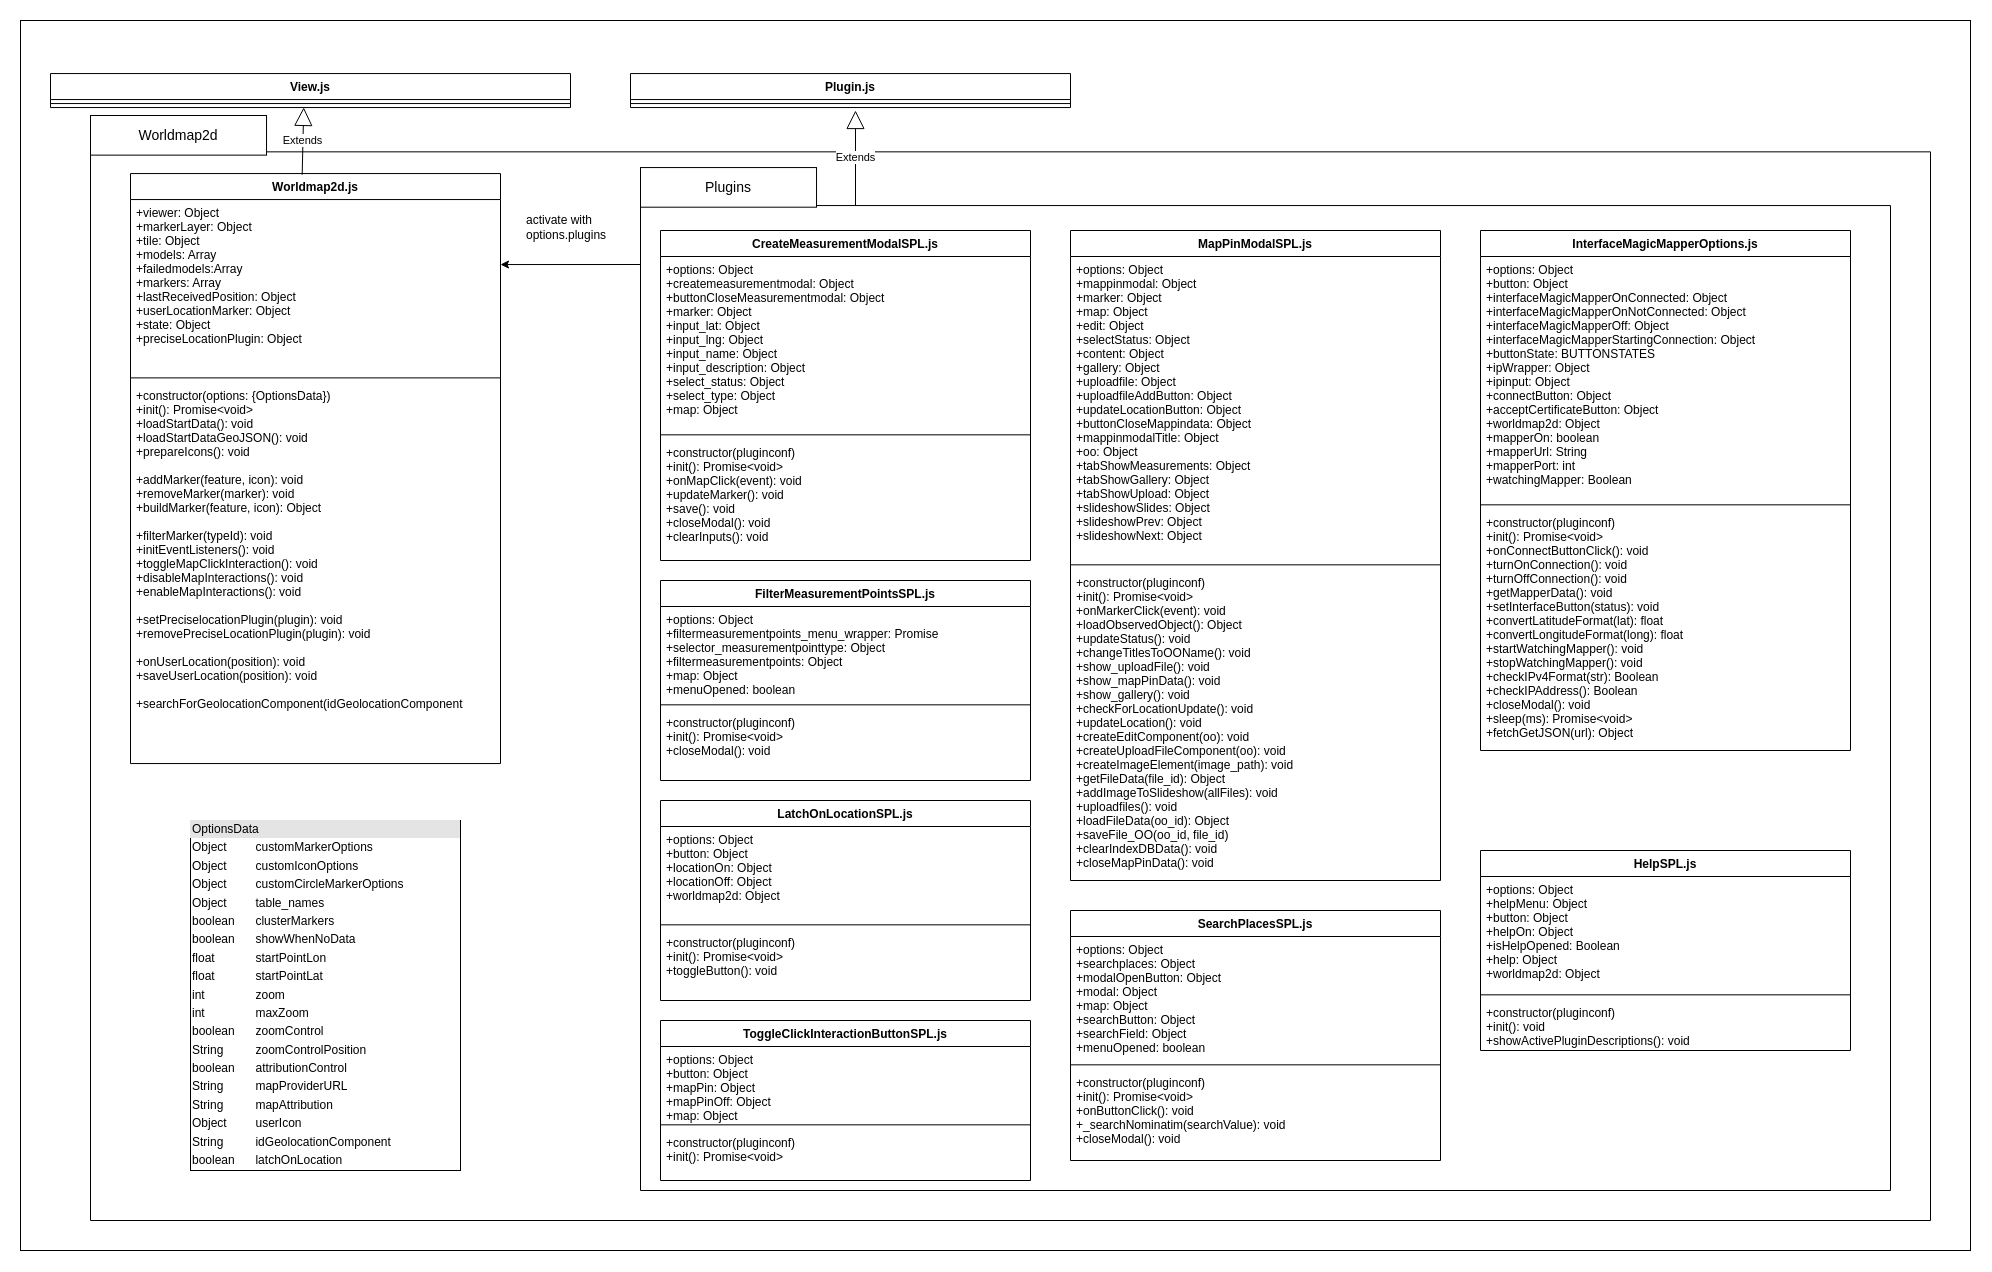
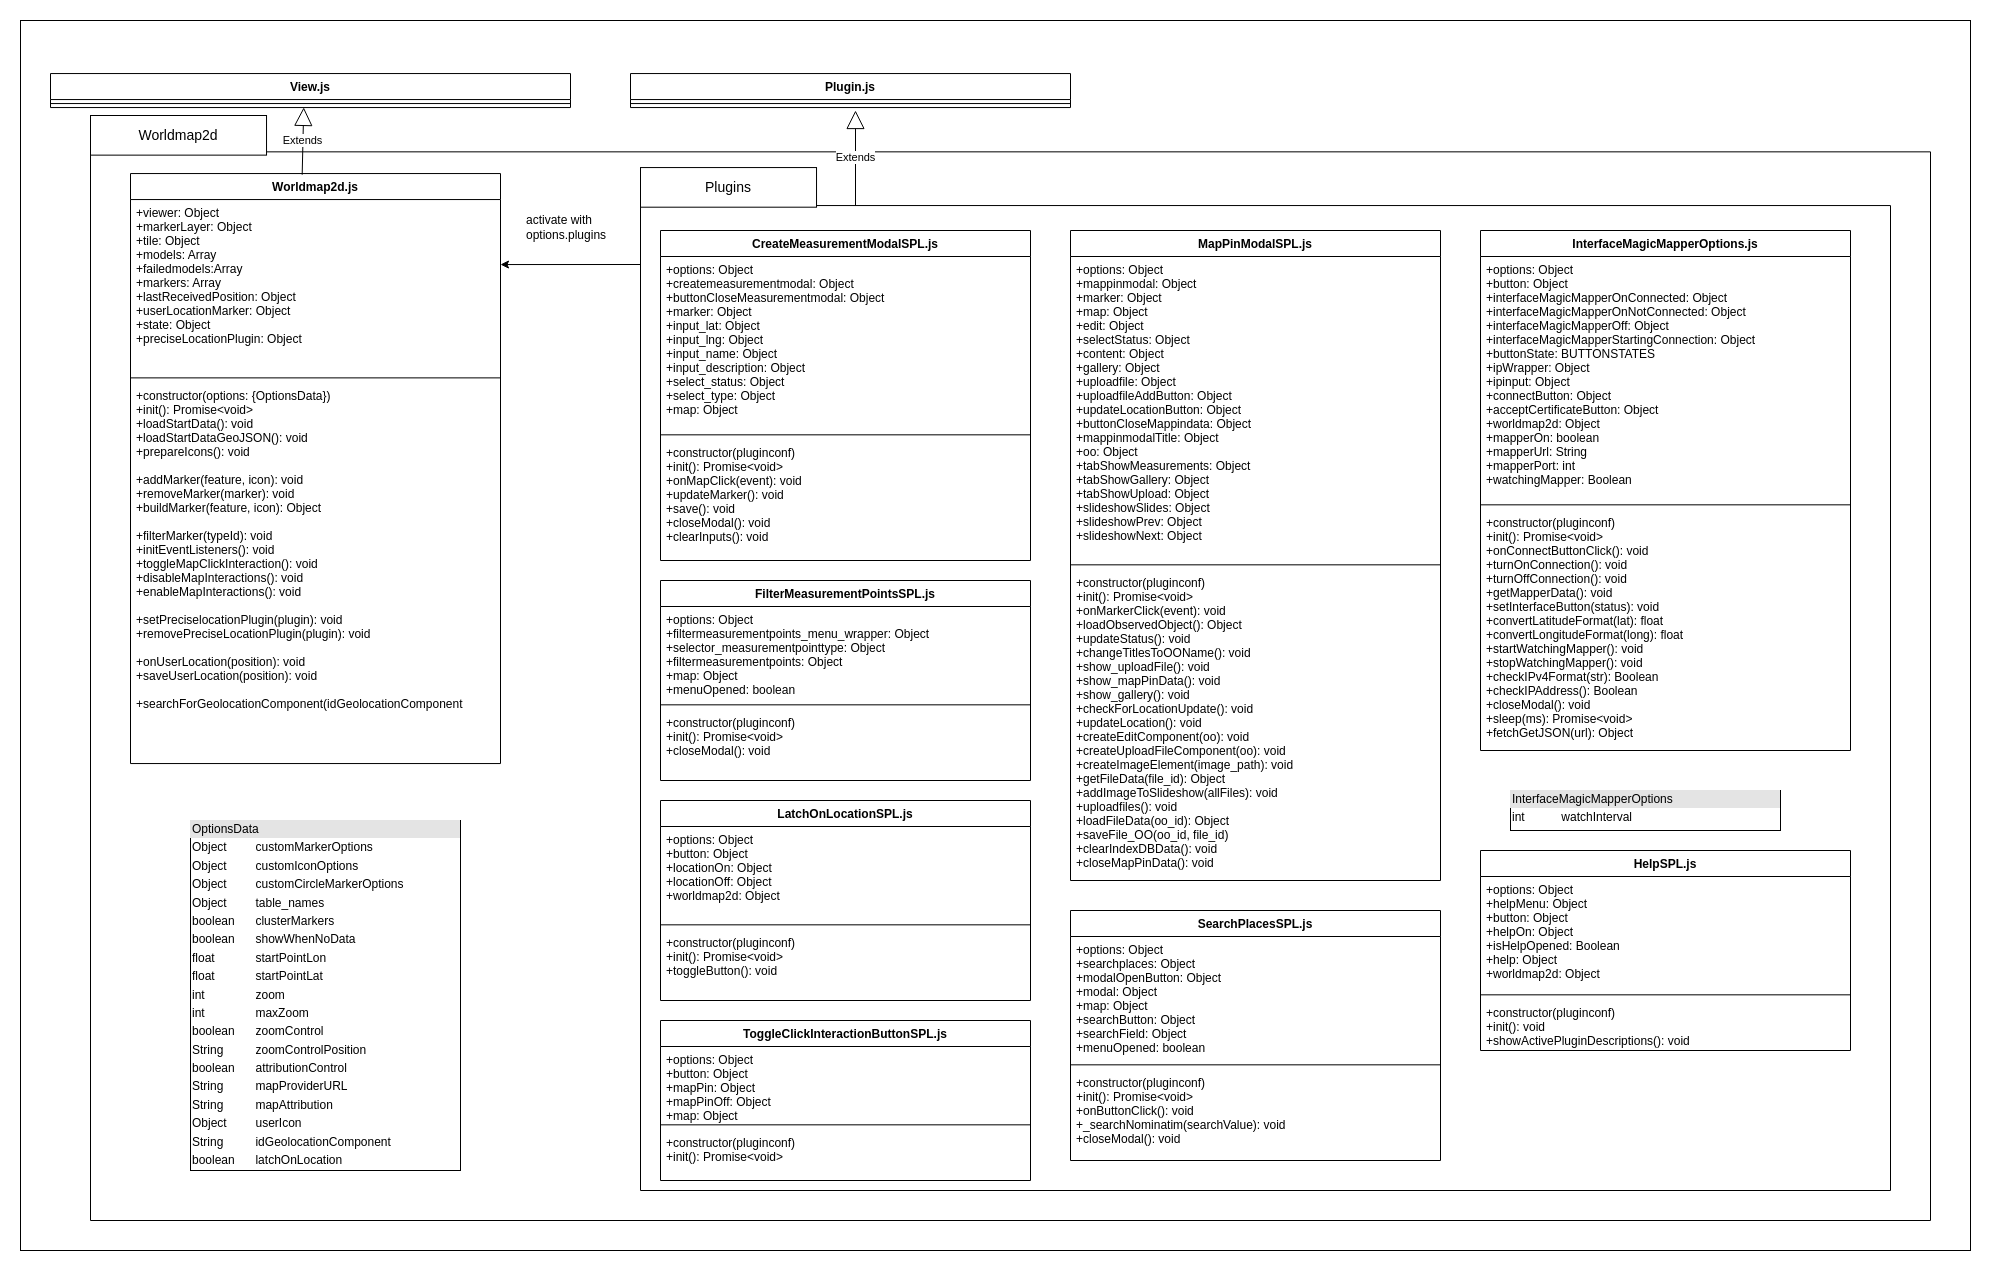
node "+options: Object +filtermeasurementpoints_menu_wrapper: Promise +selector_measurementpointtype: Object +filtermeasurementpoints: Object +map: Object +menuOpened: boolean": label "+options: Object +filtermeasurementpoints_menu_wrapper: Promise +selector_measurementpointtype: Object +filtermeasurementpoints: Object +map: Object +menuOpened: boolean" -> "+options: Object +filtermeasurementpoints_menu_wrapper: Object +selector_measurementpointtype: Object +filtermeasurementpoints: Object +map: Object +menuOpened: boolean"
node "InterfaceMagicMapperOptions int watchInterval": added
